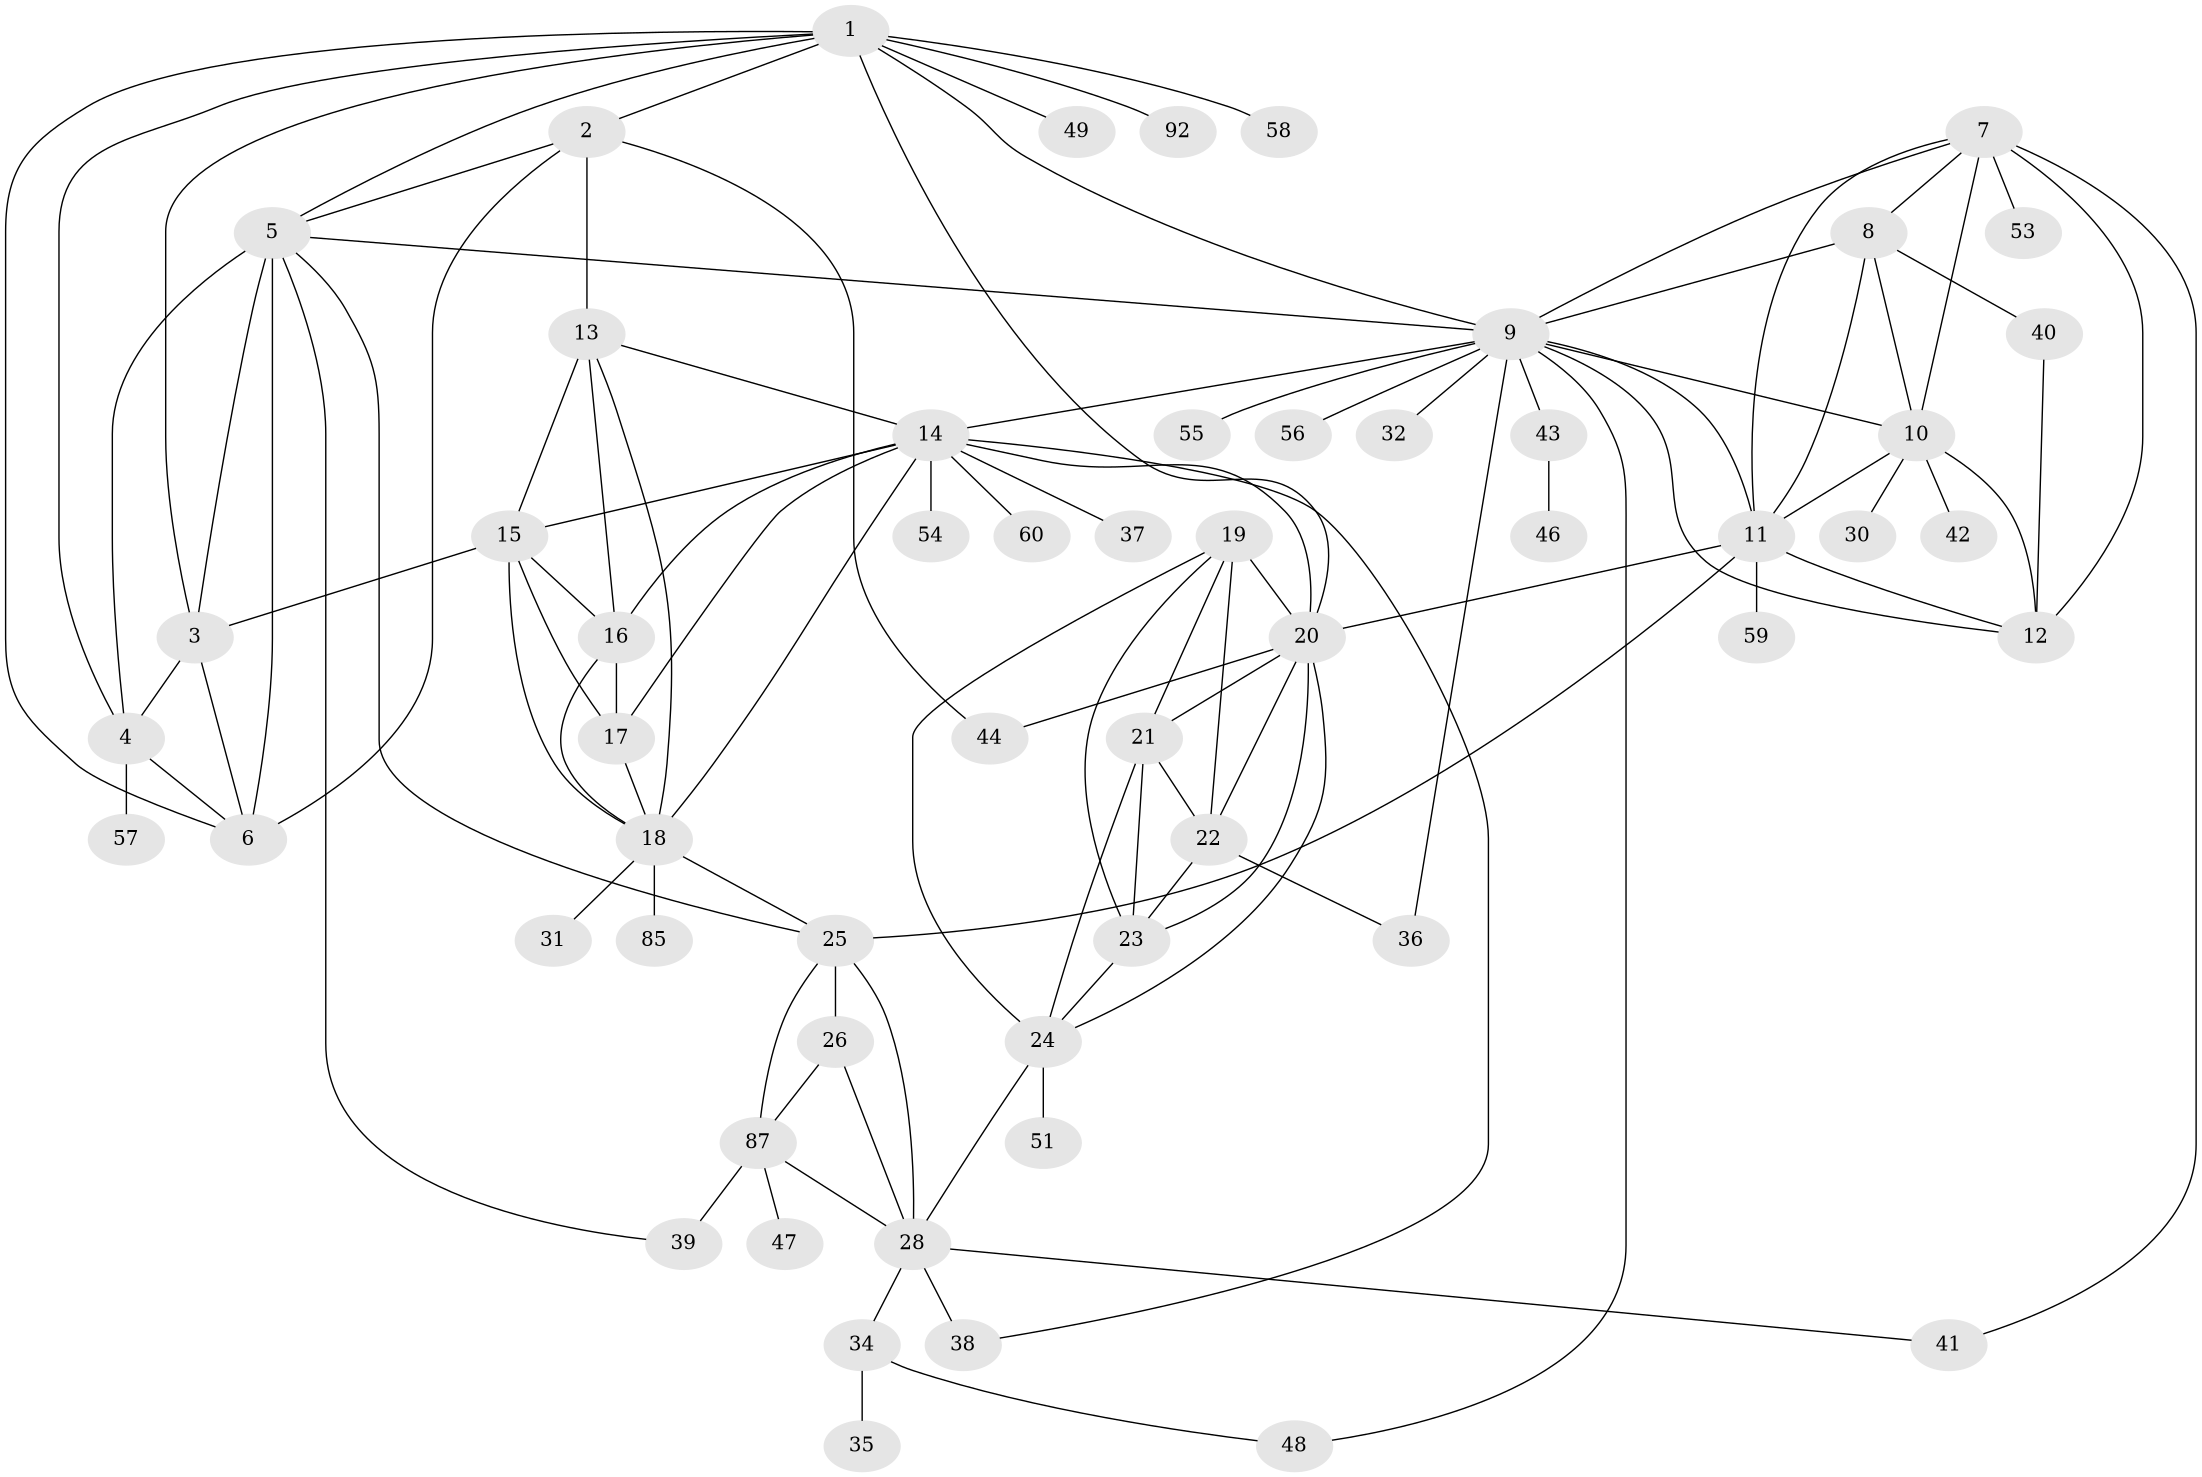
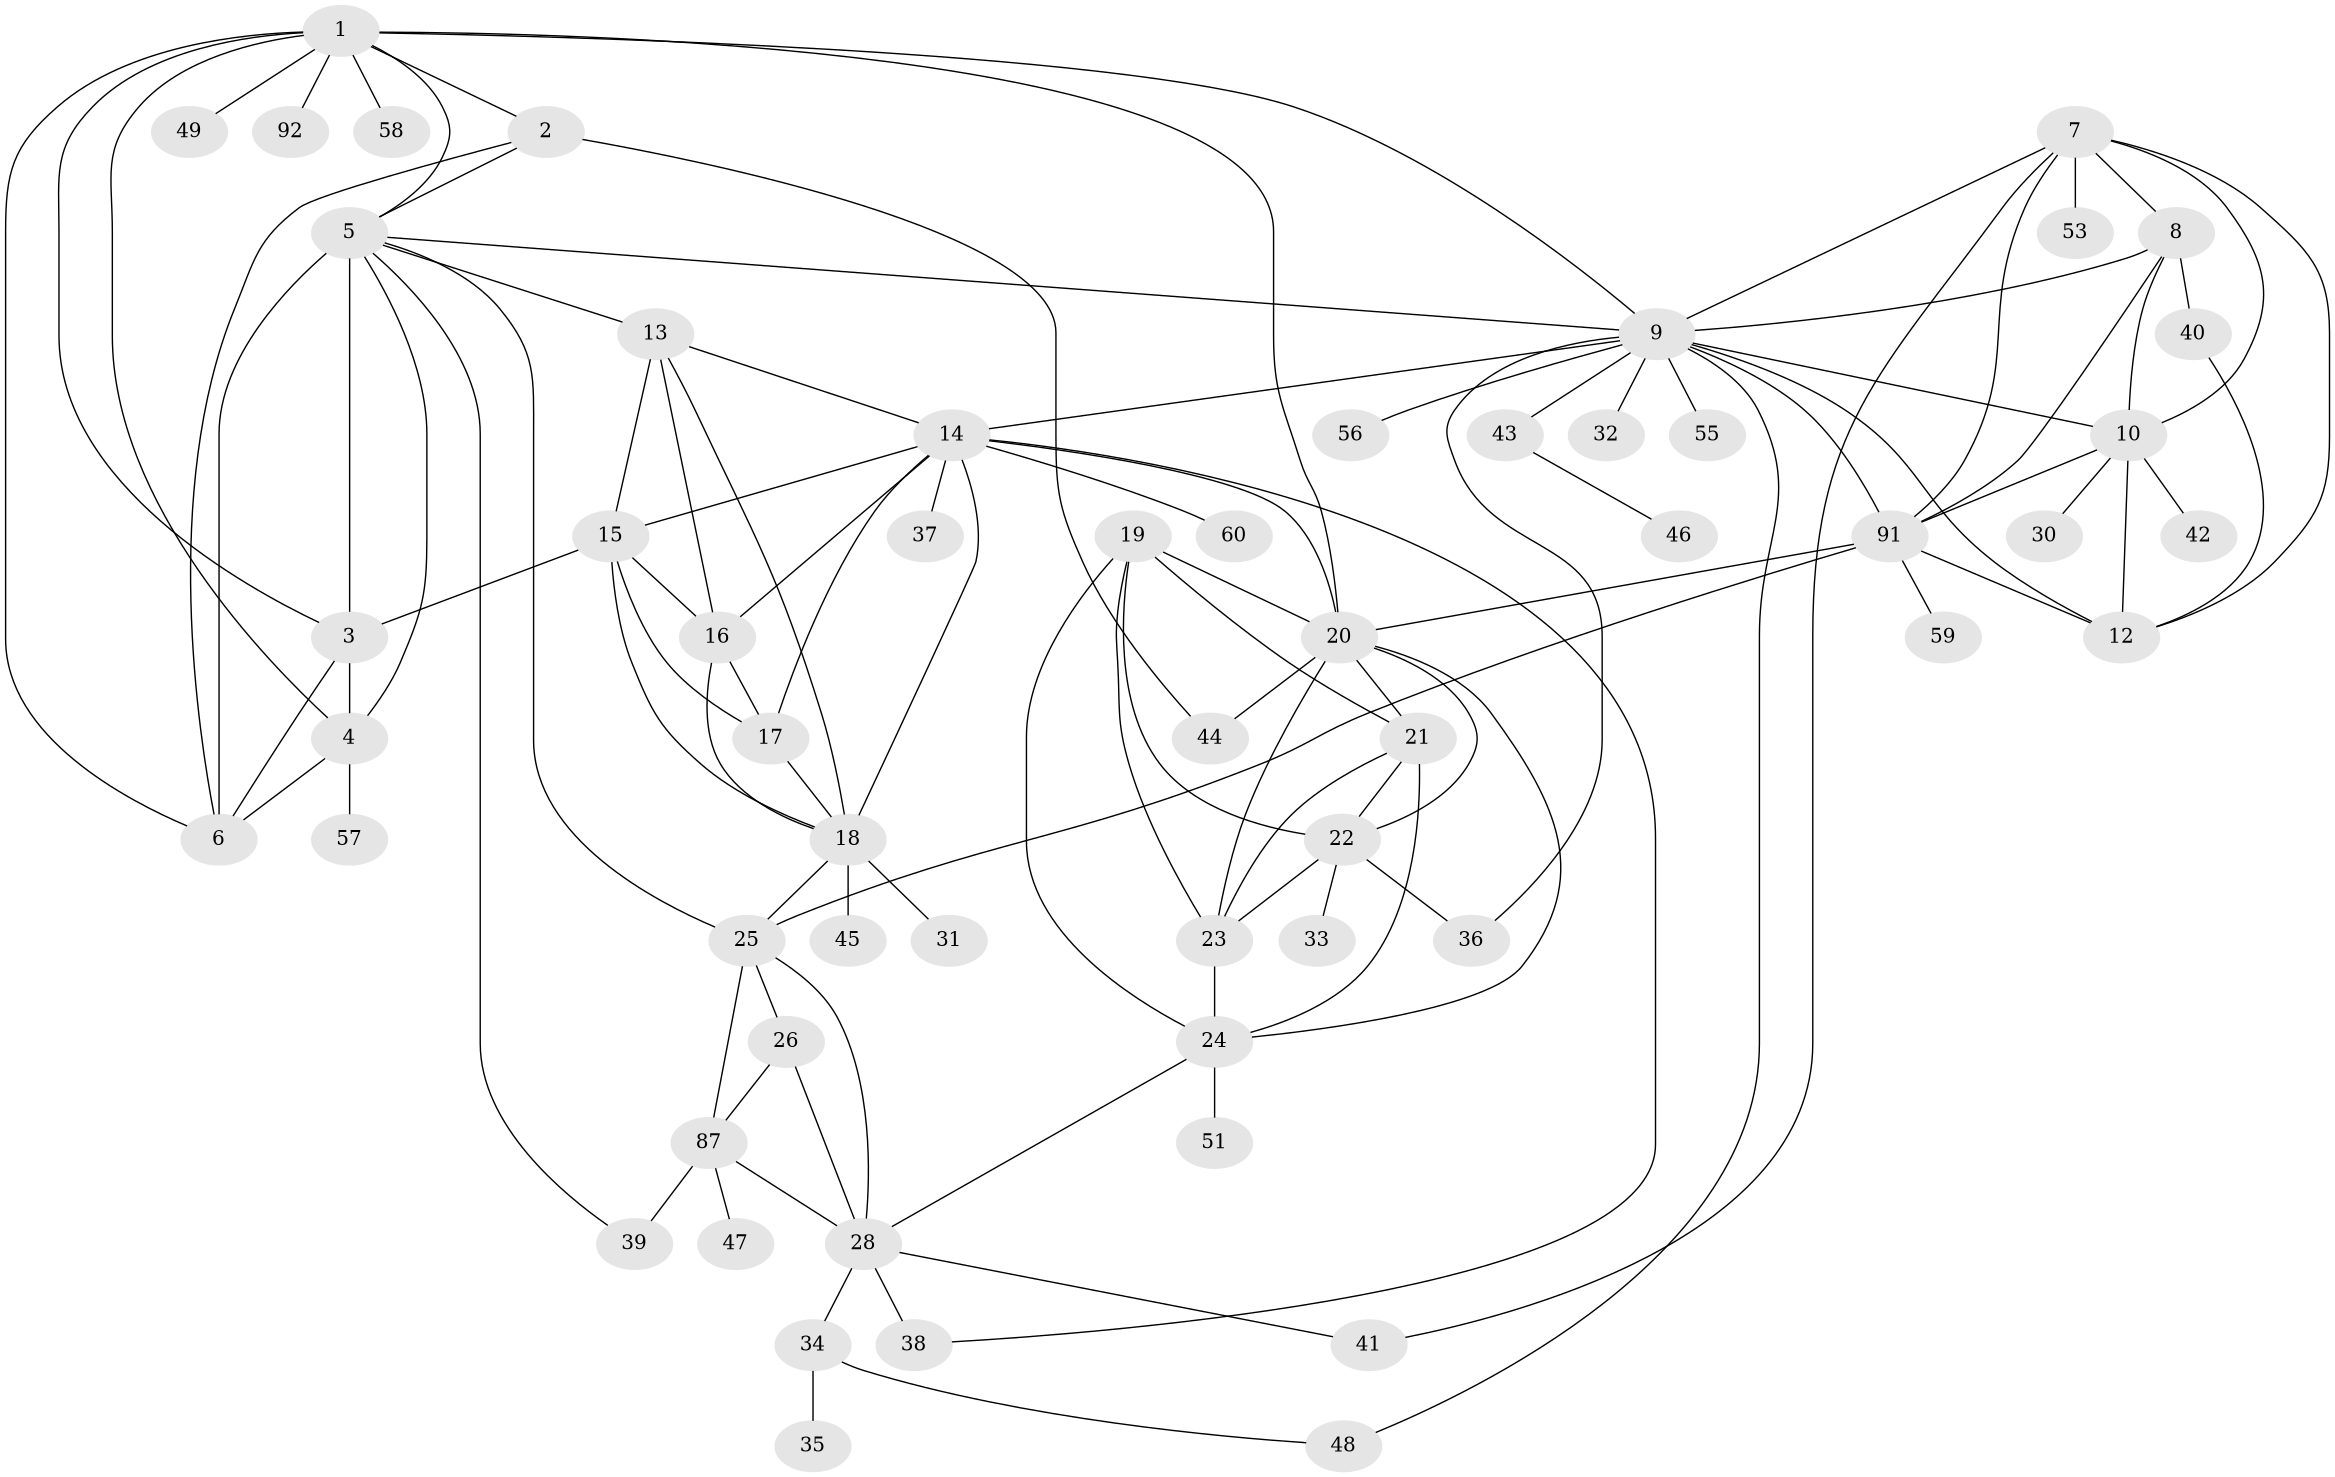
edge "2" -- "13": now "5" -- "13"
node "54": removed
node "11": label "11" -> "91"
node "85": label "85" -> "45"
node "33": added
